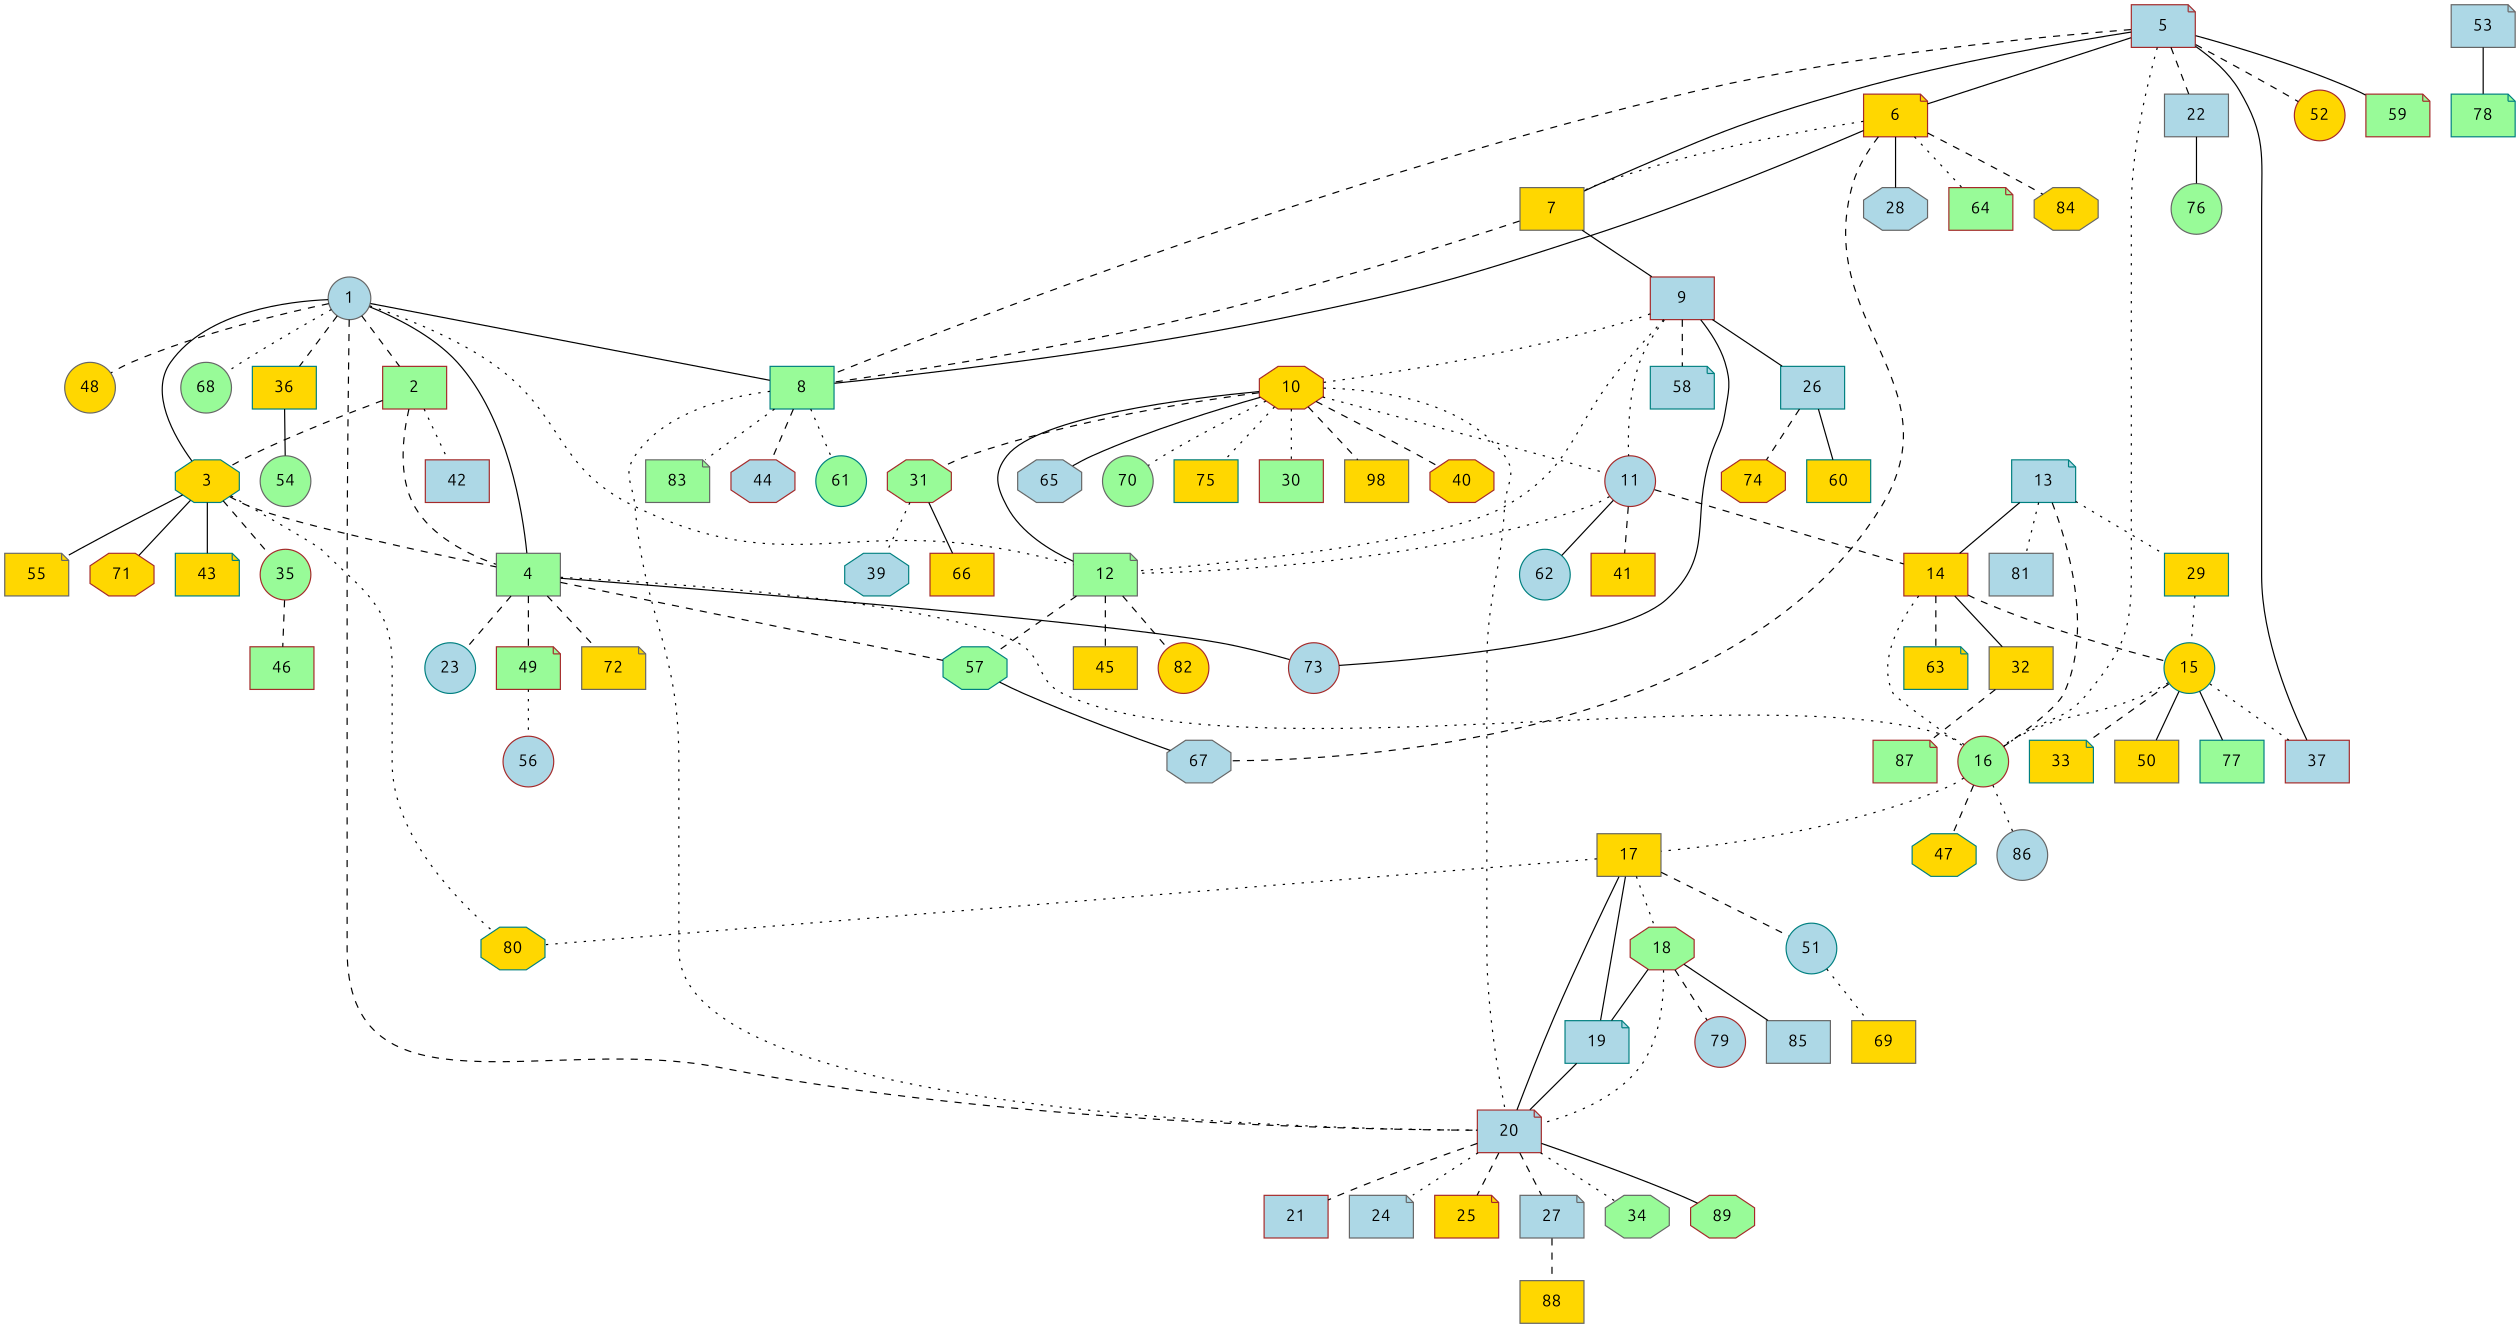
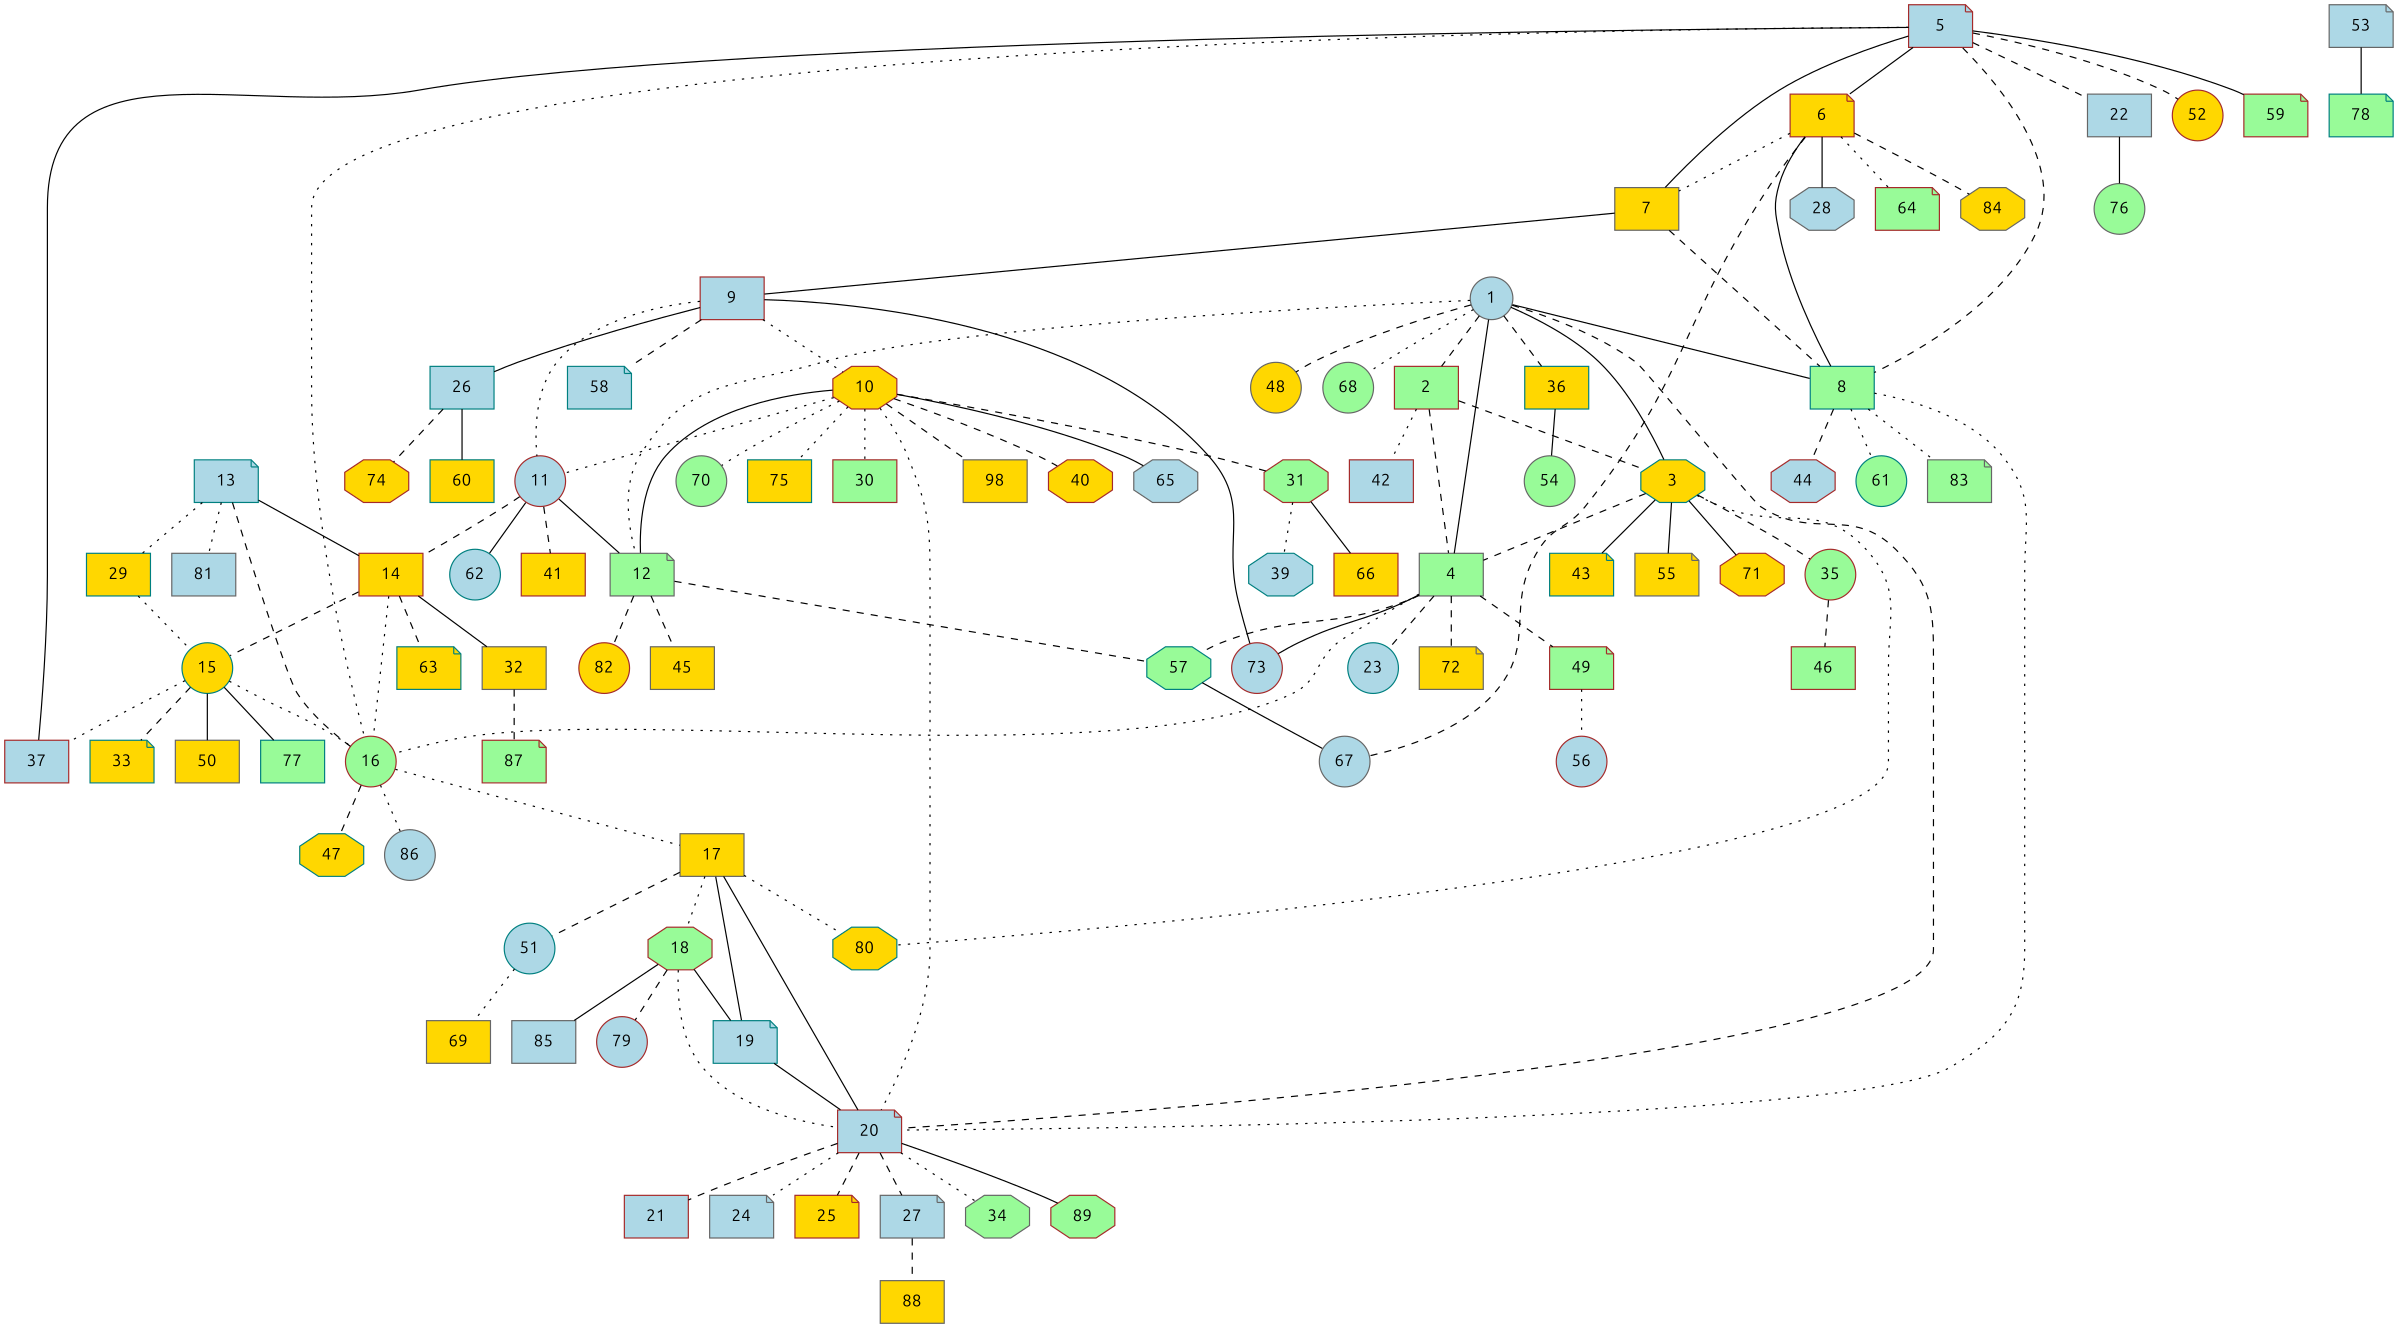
edge "9" -- "12": removed
edge "11" -- "12": style dotted -> solid
node "67": shape octagon -> circle
